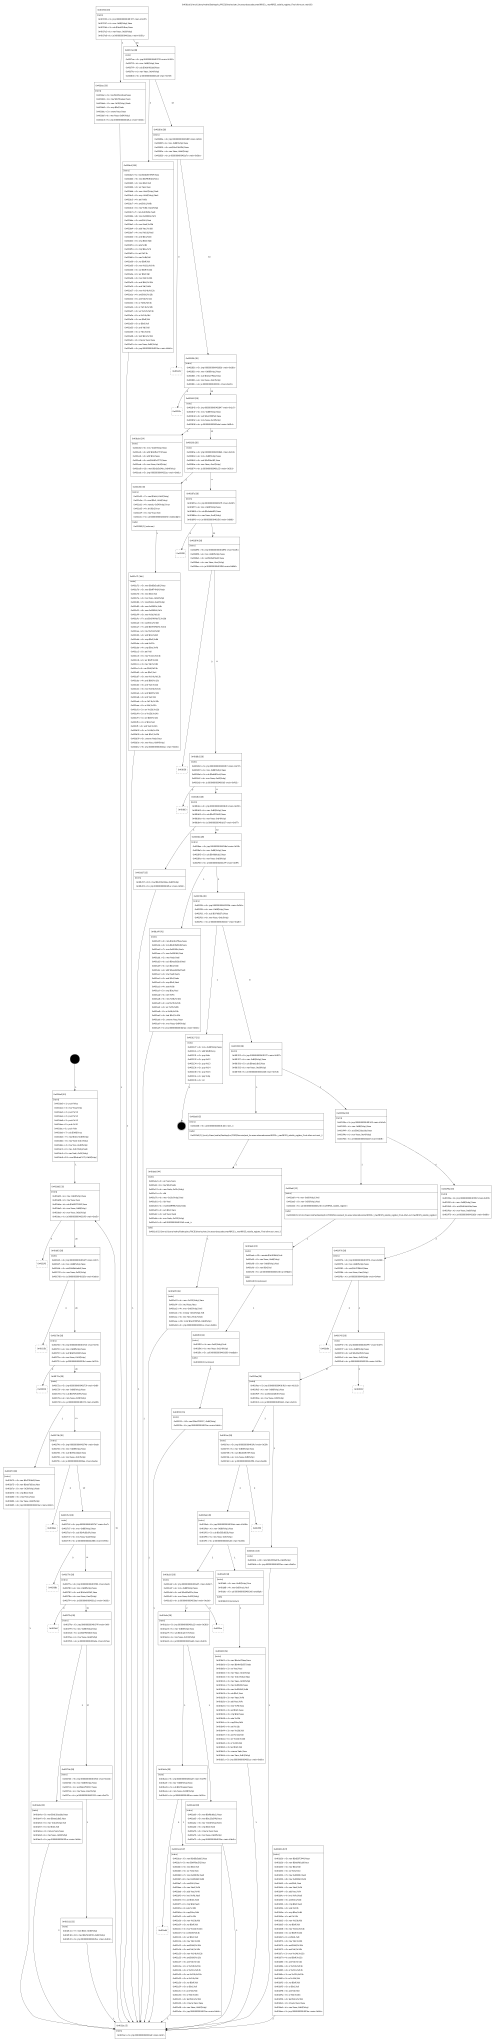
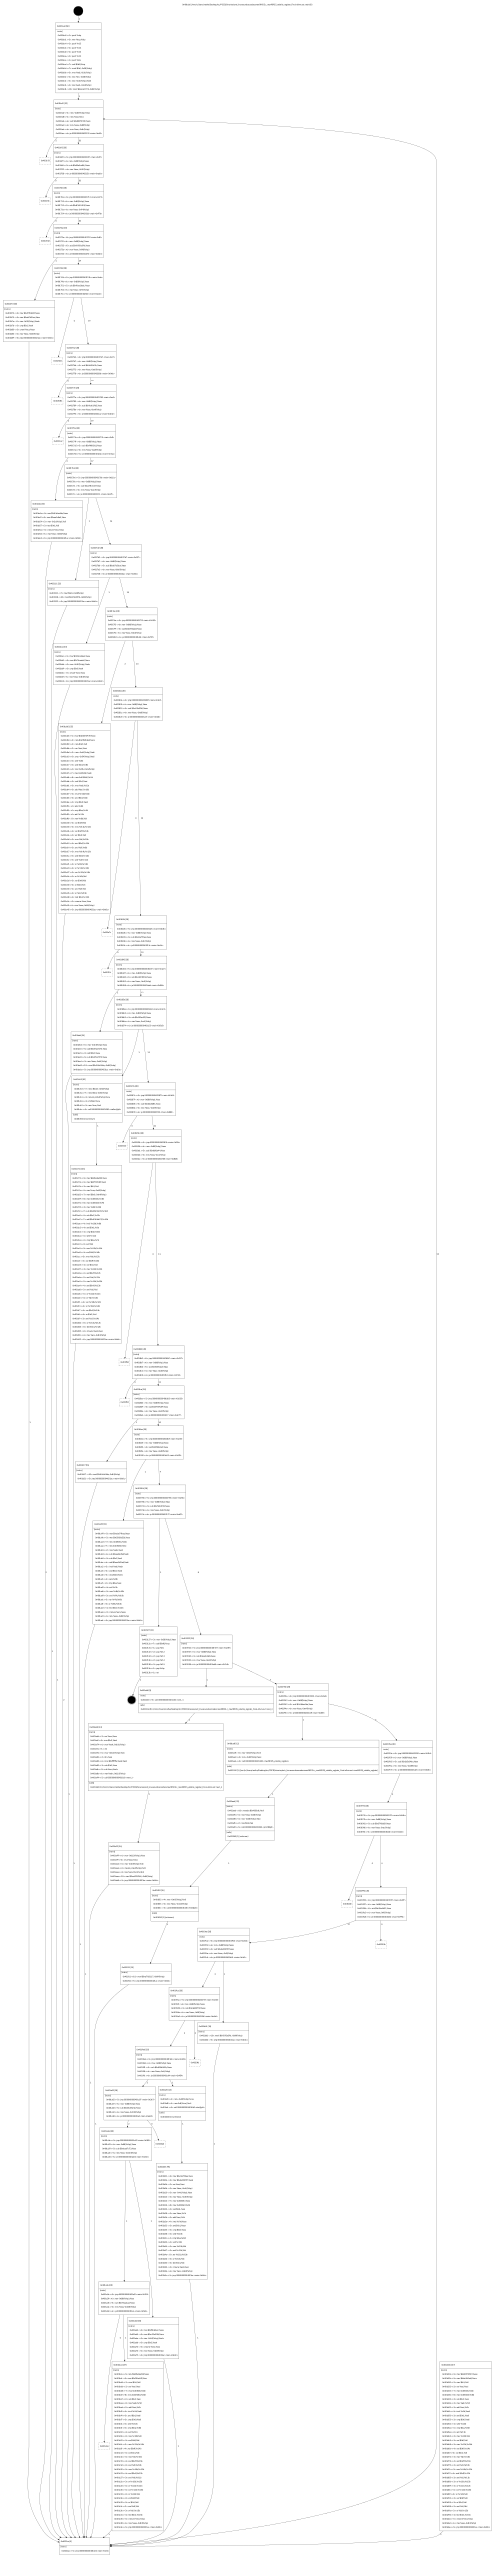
edge "0x4017b6 [28]" -> "0x4017d2 [28]": added, label "16"
edge "0x401ebd [34]" -> "0x4021ac [5]": added, label "1"
